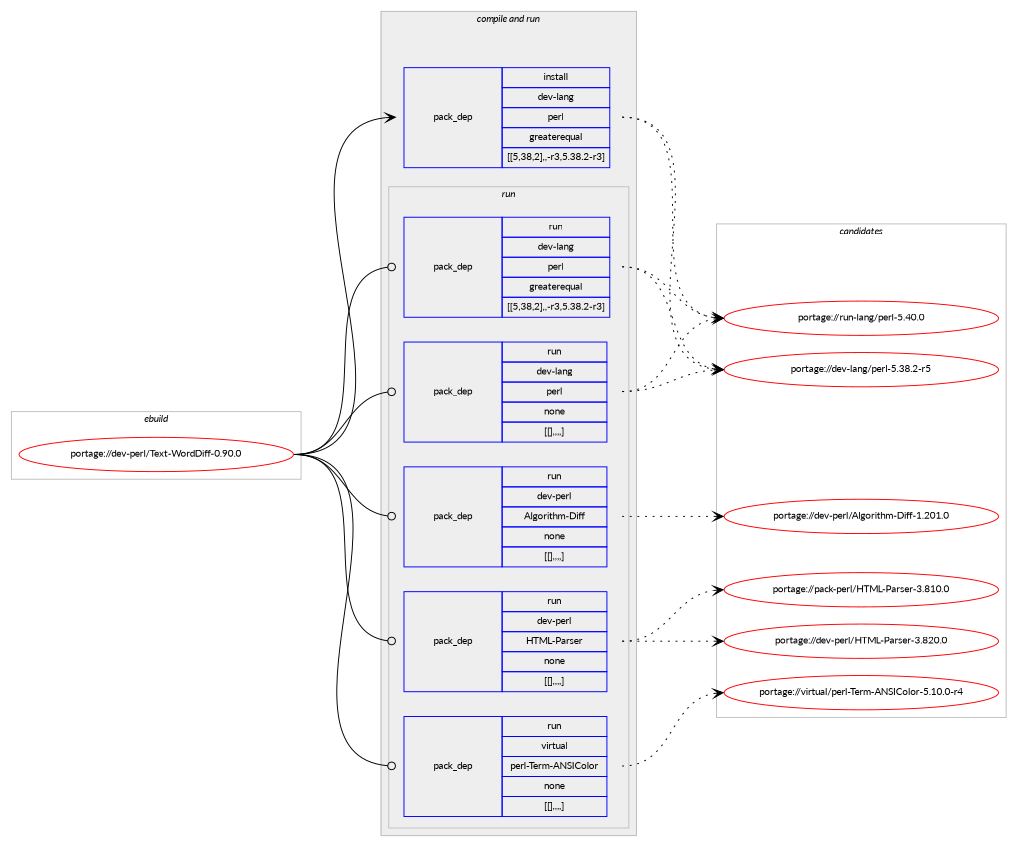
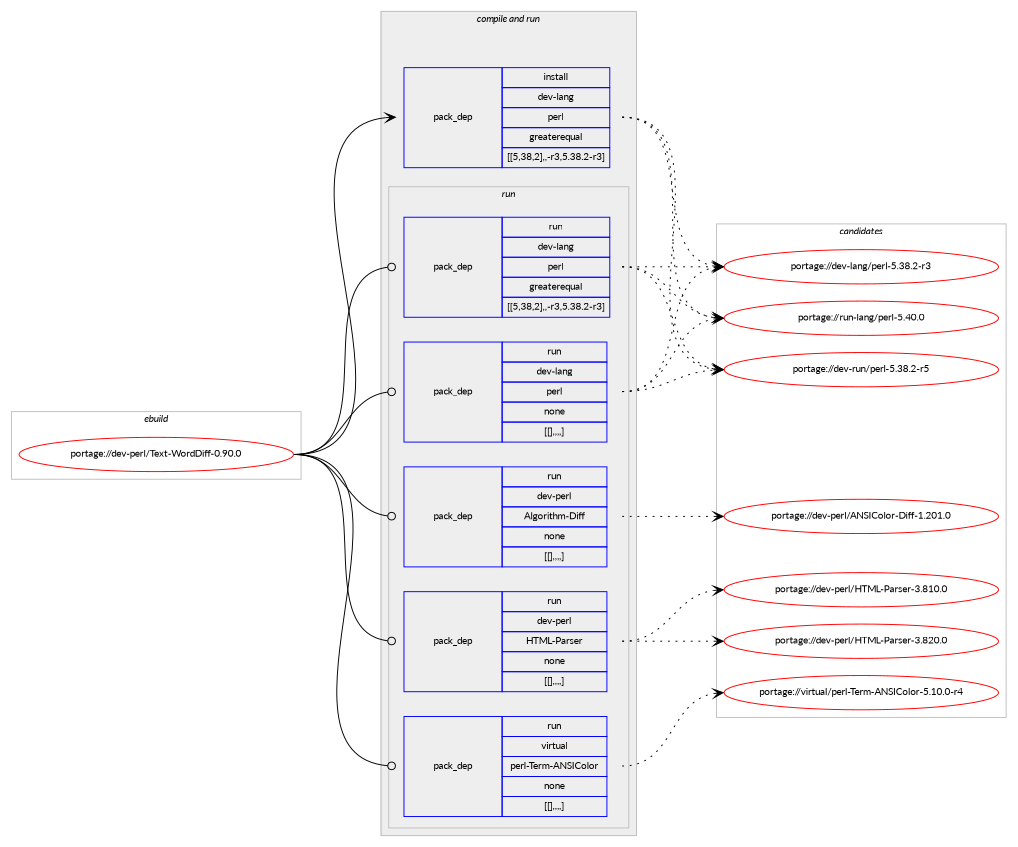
node "portage://dev-lang/perl-5.38.2-r3": added
node "portage://dev-lang/perl-5.38.2-r5": label "portage://dev-lang/perl-5.38.2-r5" -> "portage://dev-run/perl-5.38.2-r5"
node "portage://dev-perl/Algorithm-Diff-1.201.0": label "portage://dev-perl/Algorithm-Diff-1.201.0" -> "portage://dev-perl/ANSIColor-Diff-1.201.0"
node "portage://pack-perl/HTML-Parser-3.810.0": label "portage://pack-perl/HTML-Parser-3.810.0" -> "portage://dev-perl/HTML-Parser-3.810.0"
